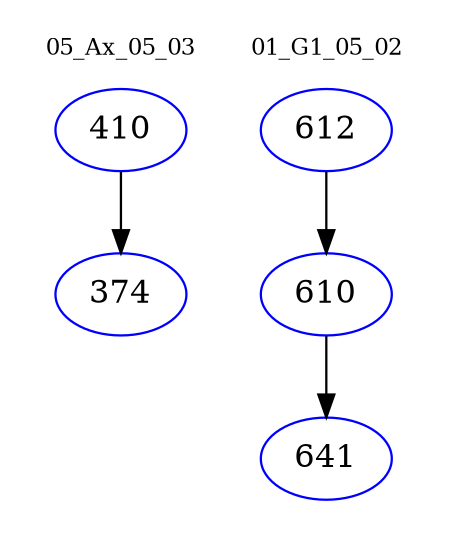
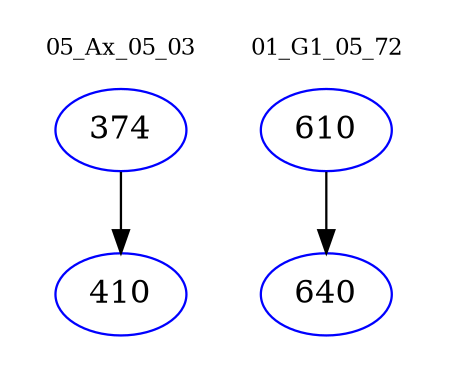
cluster "01_G1_05_02": label "01_G1_05_02" -> "01_G1_05_72"
node "612": removed
edge "410" -> "374": reversed
node "641": label "641" -> "640"
